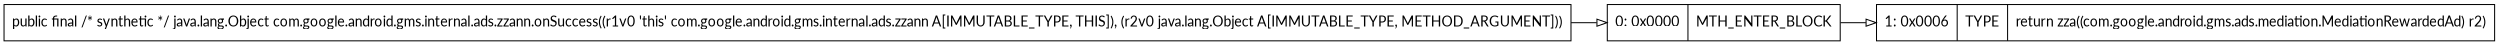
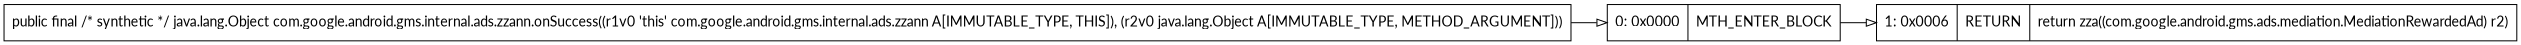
node "1: 0x0006": text "TYPE" -> "RETURN"
